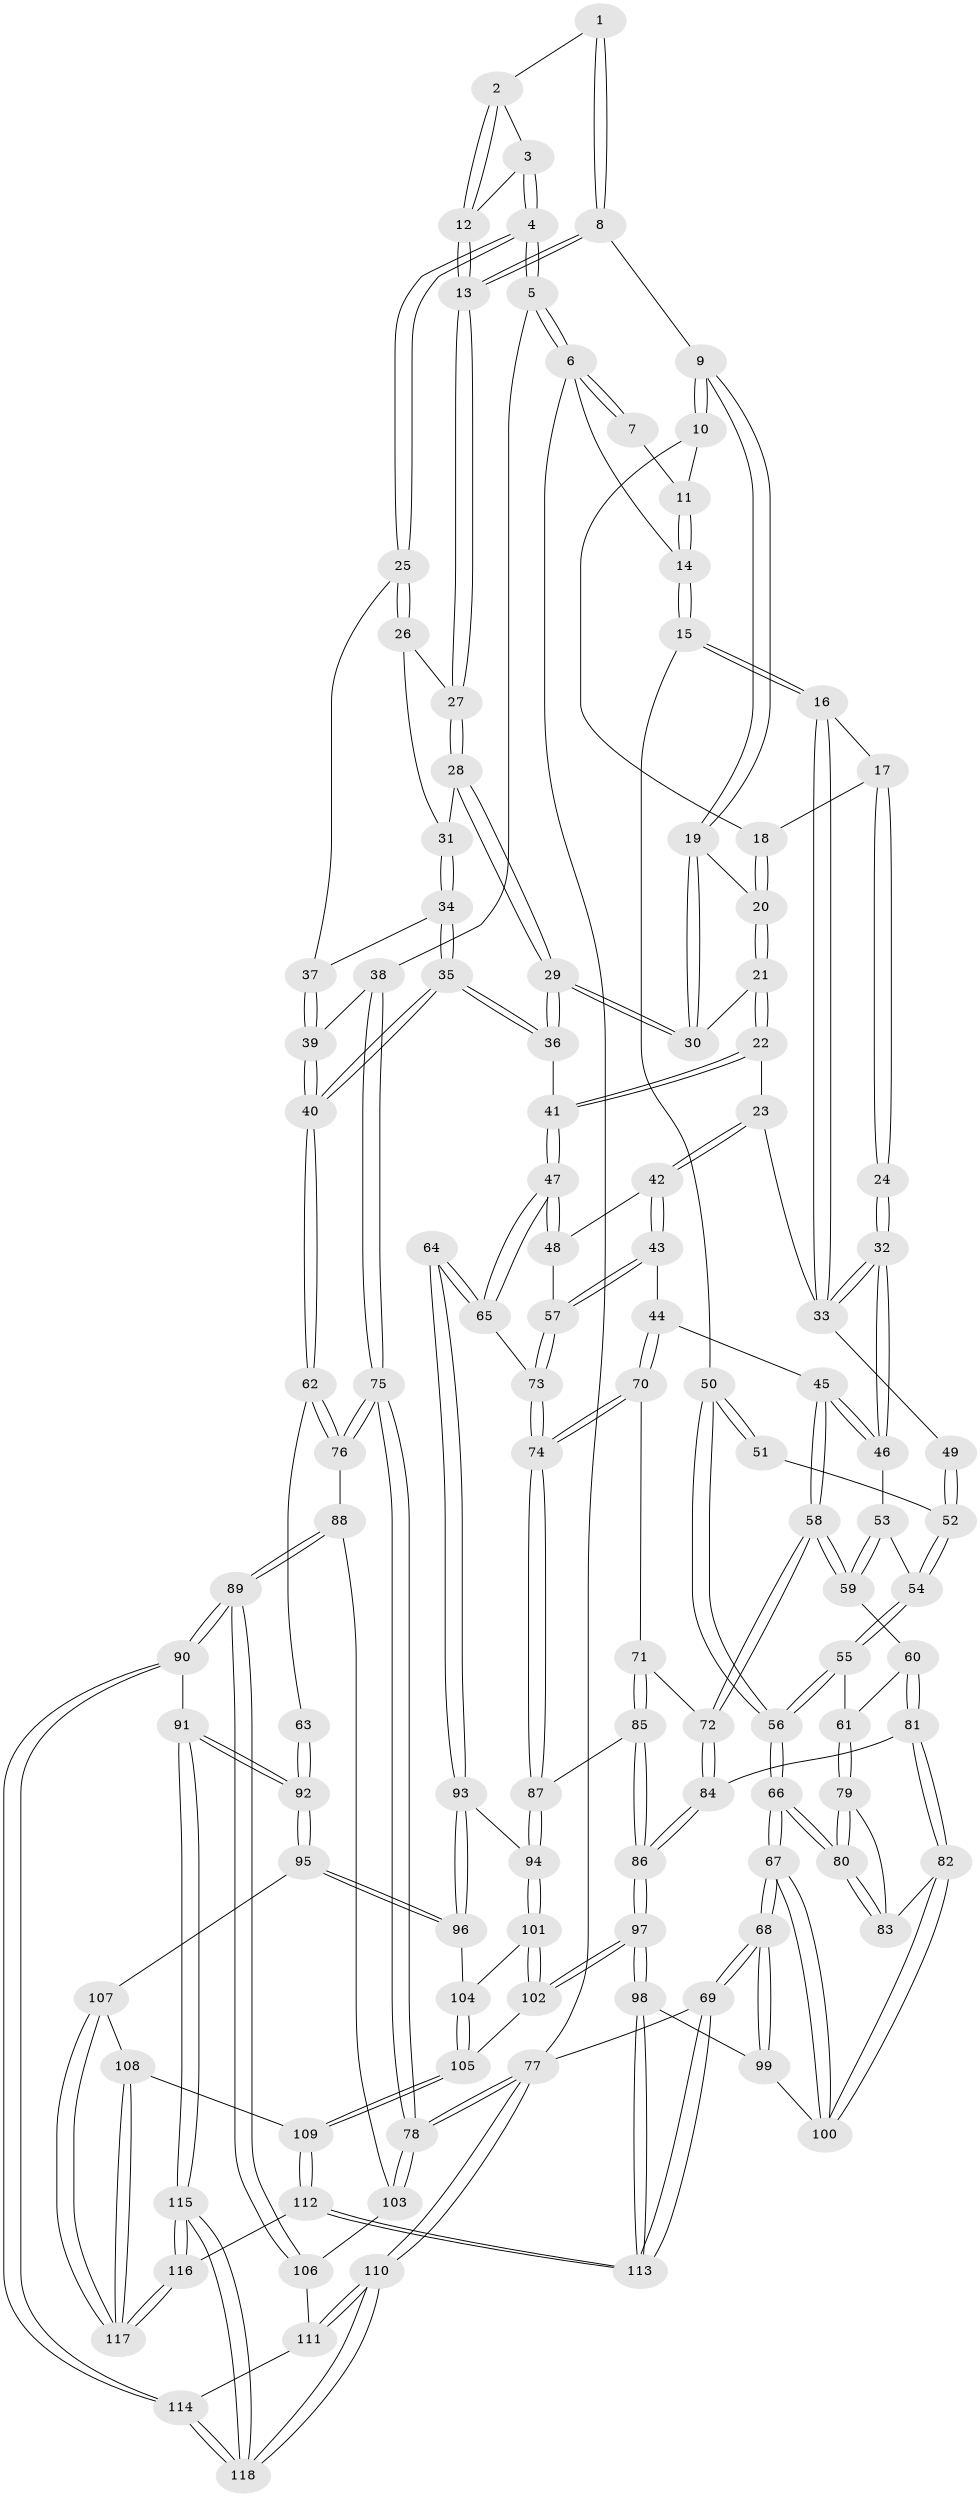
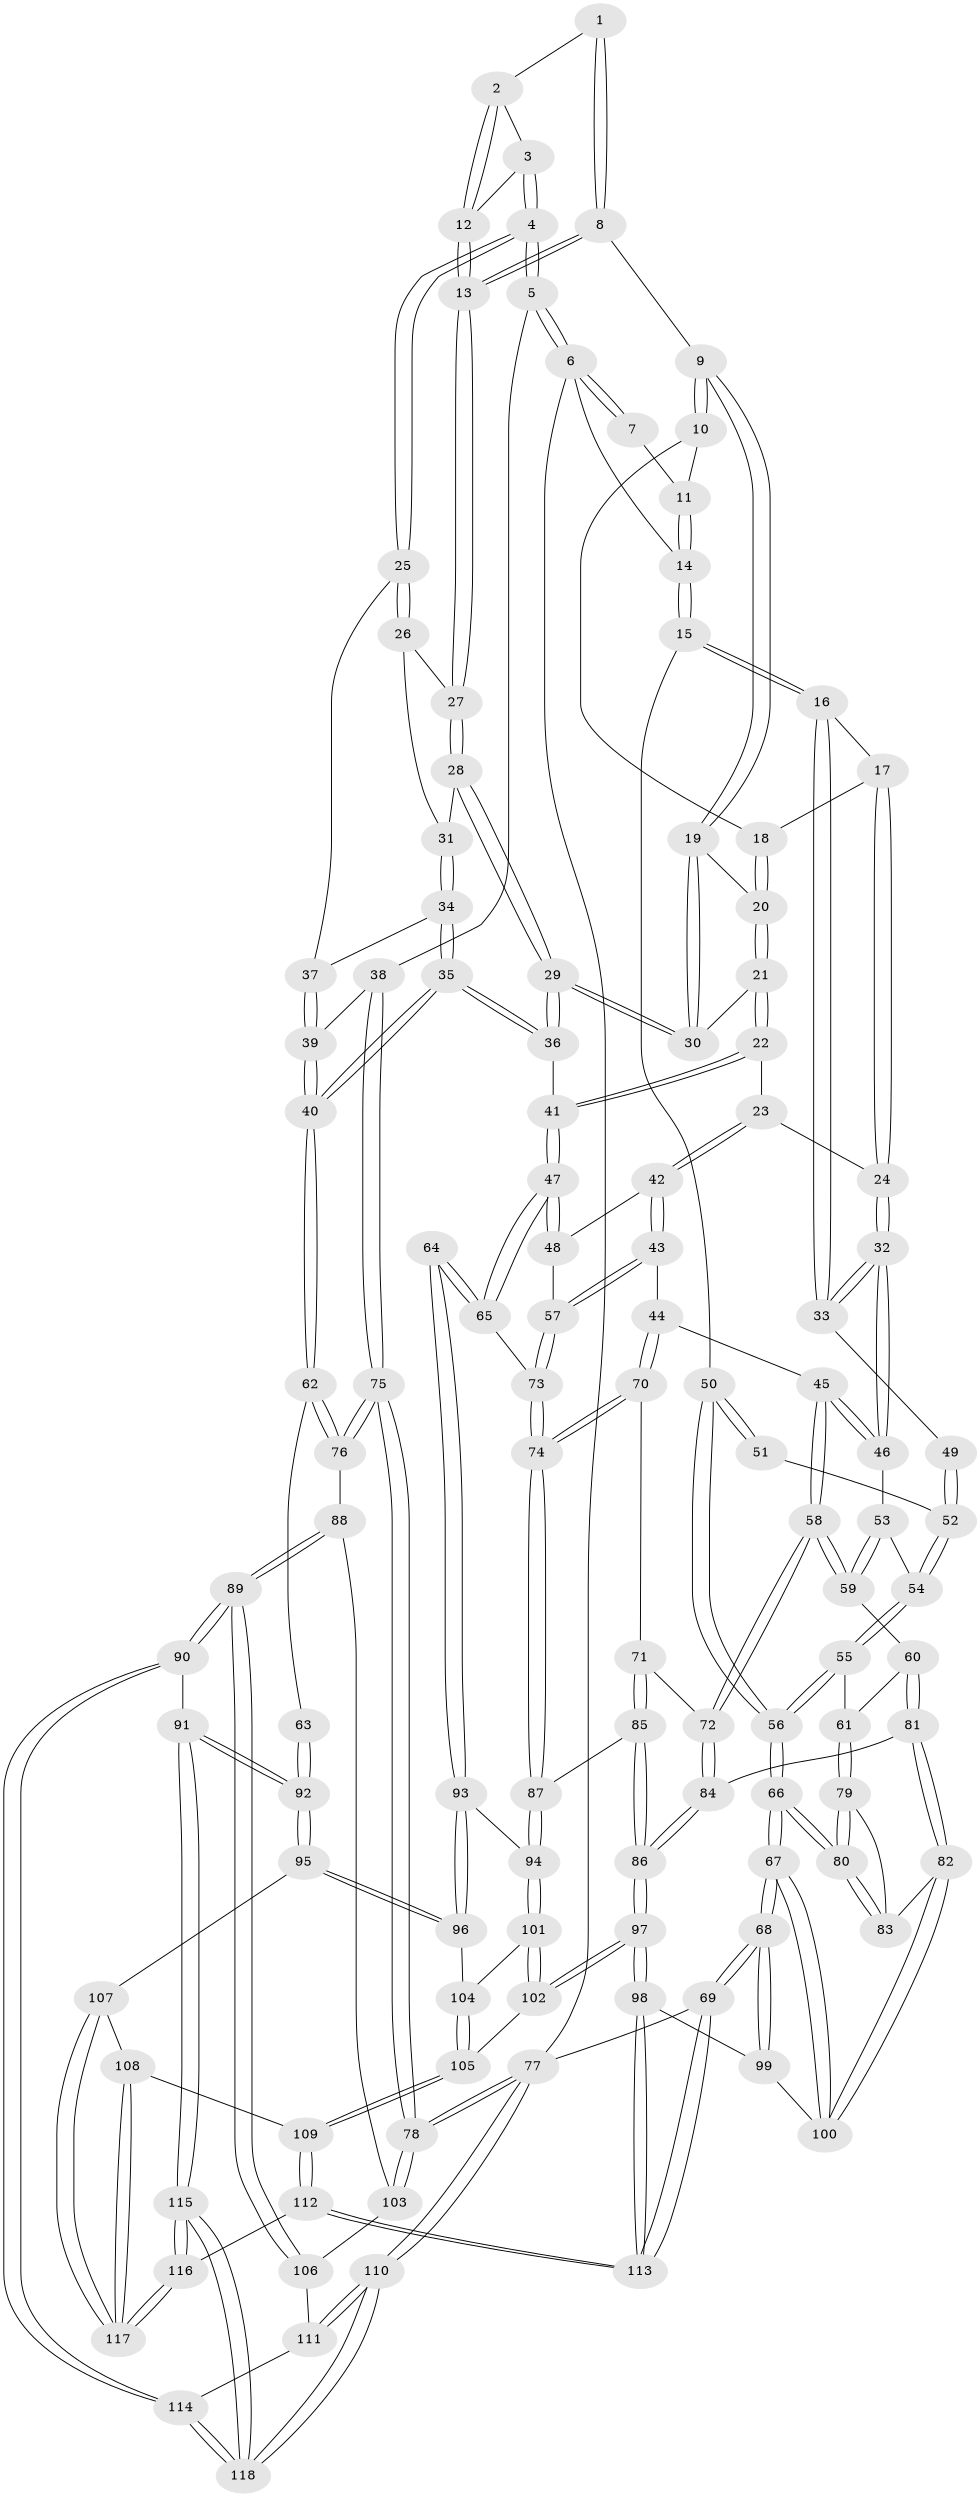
edge "23" -- "33": now "23" -- "24"
